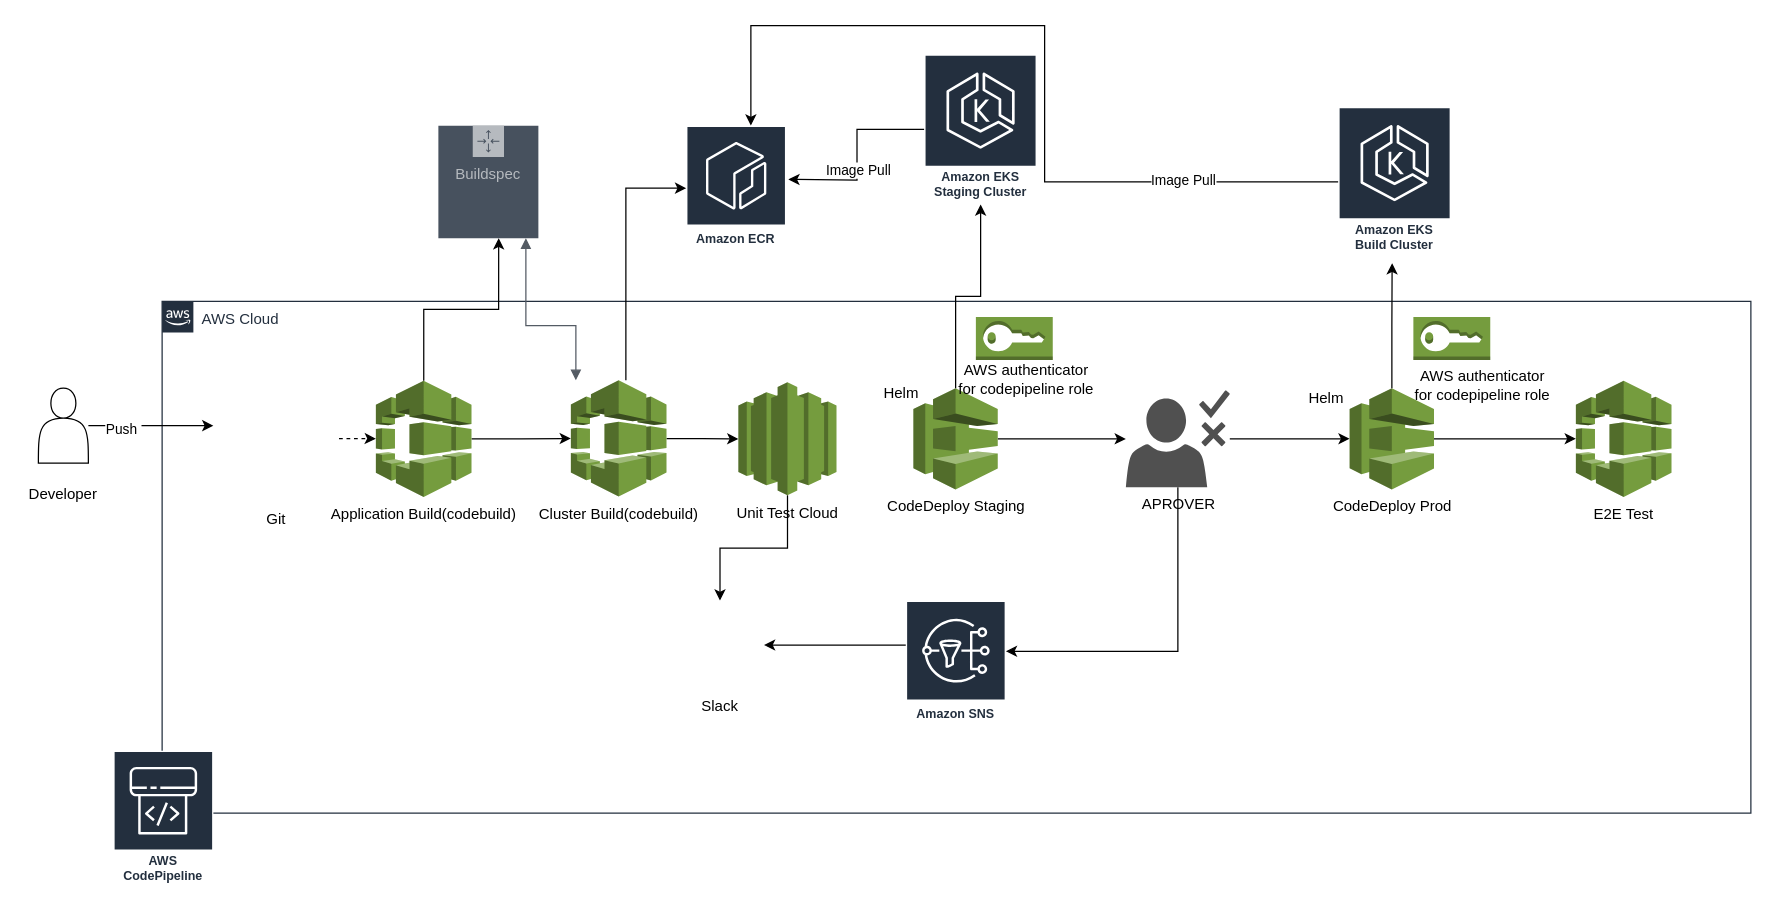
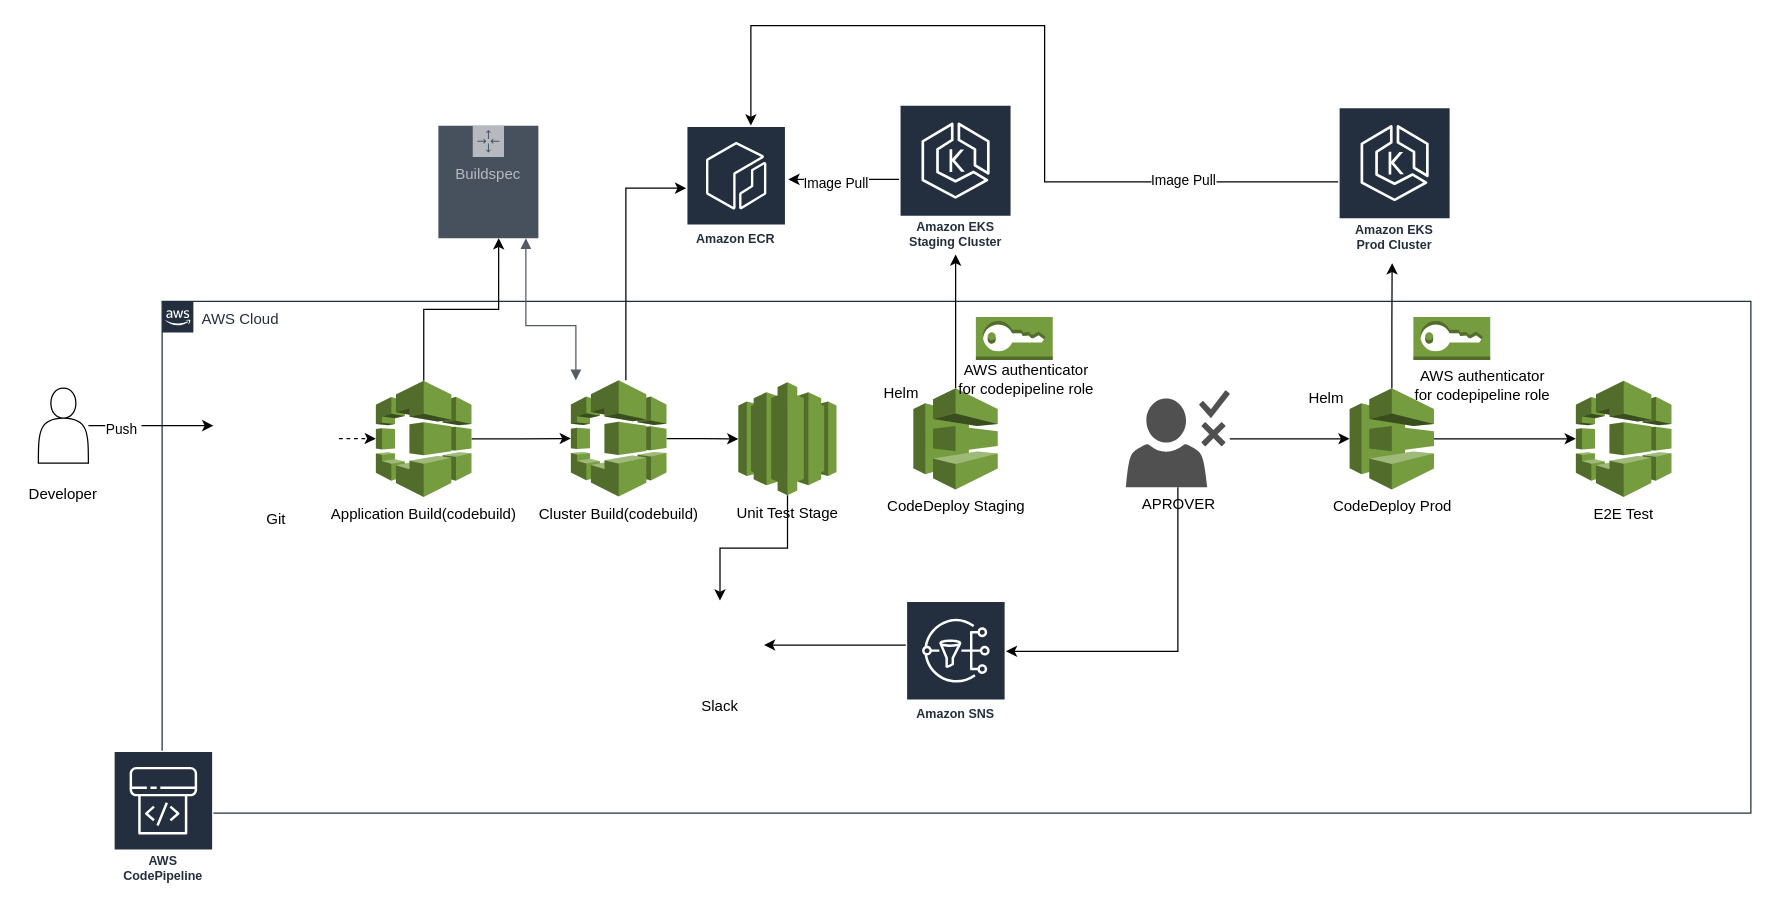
node "Amazon EKS Staging Cluster": moved (980, 129) -> (955, 179)
node "Amazon EKS Build Cluster": label "Amazon EKS Build Cluster" -> "Amazon EKS Prod Cluster"
edge "CodeDeploy Staging" -> "APROVER": removed
node "Unit Test Cloud": label "Unit Test Cloud" -> "Unit Test Stage"
